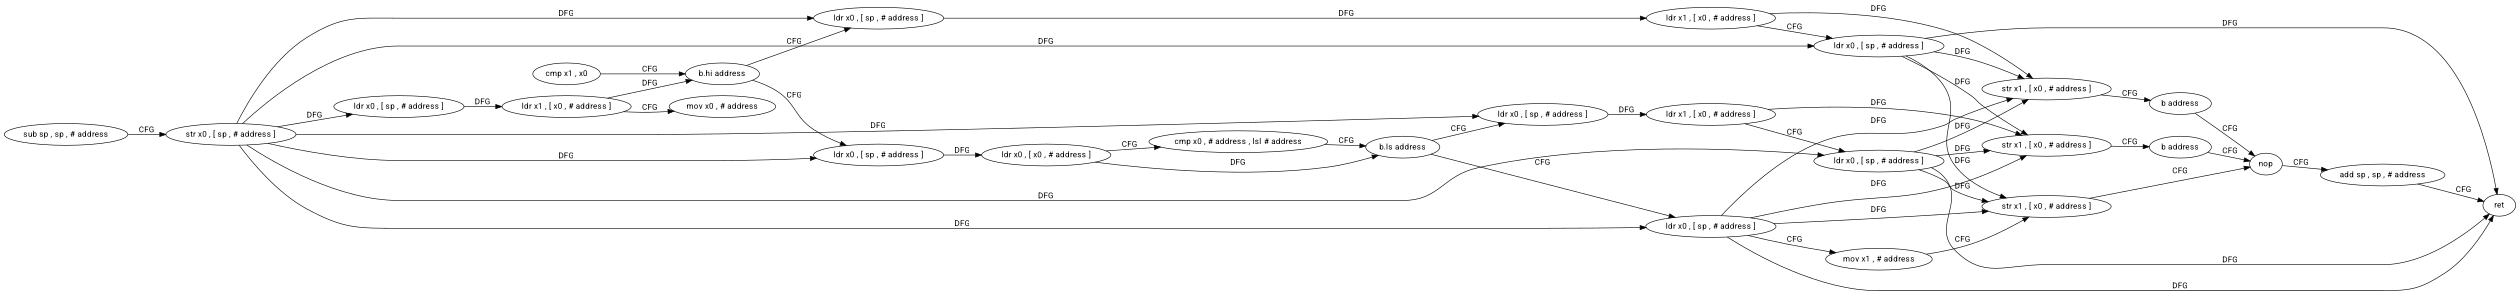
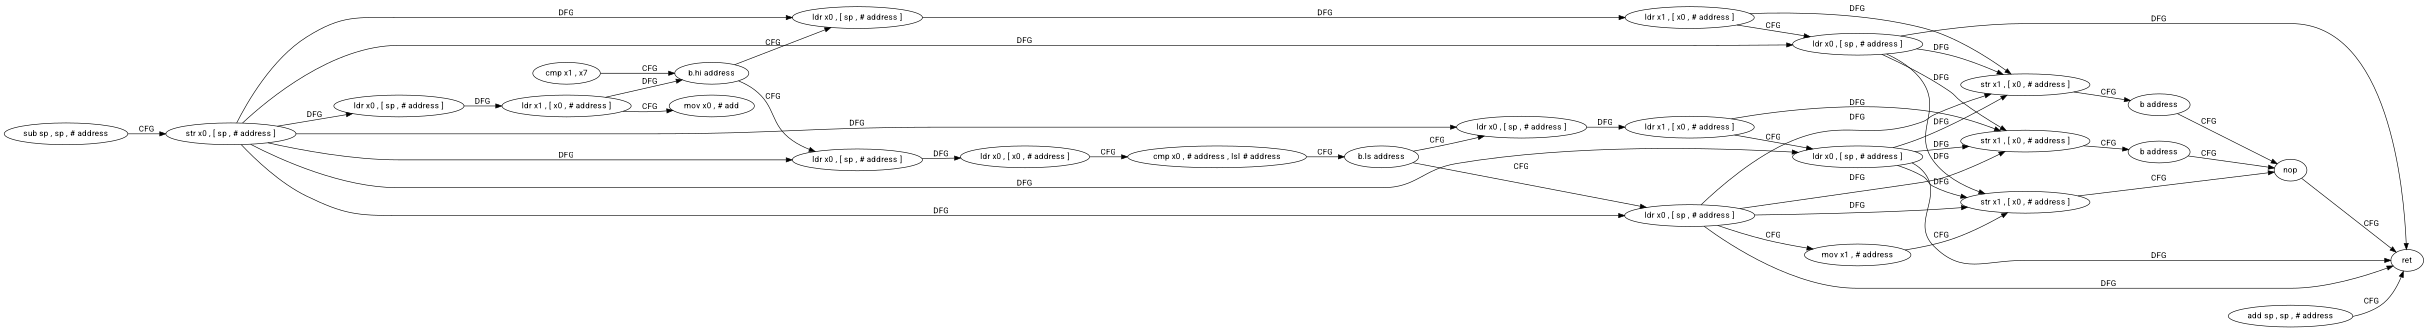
node "cmp x1 , x0": label "cmp x1 , x0" -> "cmp x1 , x7"
node "mov x0 , # address": label "mov x0 , # address" -> "mov x0 , # add"
edge "nop" -> "add sp , sp , # address": now "nop" -> "ret"
edge "ldr x0 , [ x0 , # address ]" -> "b.ls address": removed, label "DFG"
